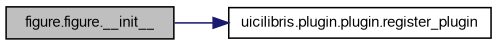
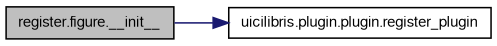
node "figure.figure.__init__": label "figure.figure.__init__" -> "register.figure.__init__"
